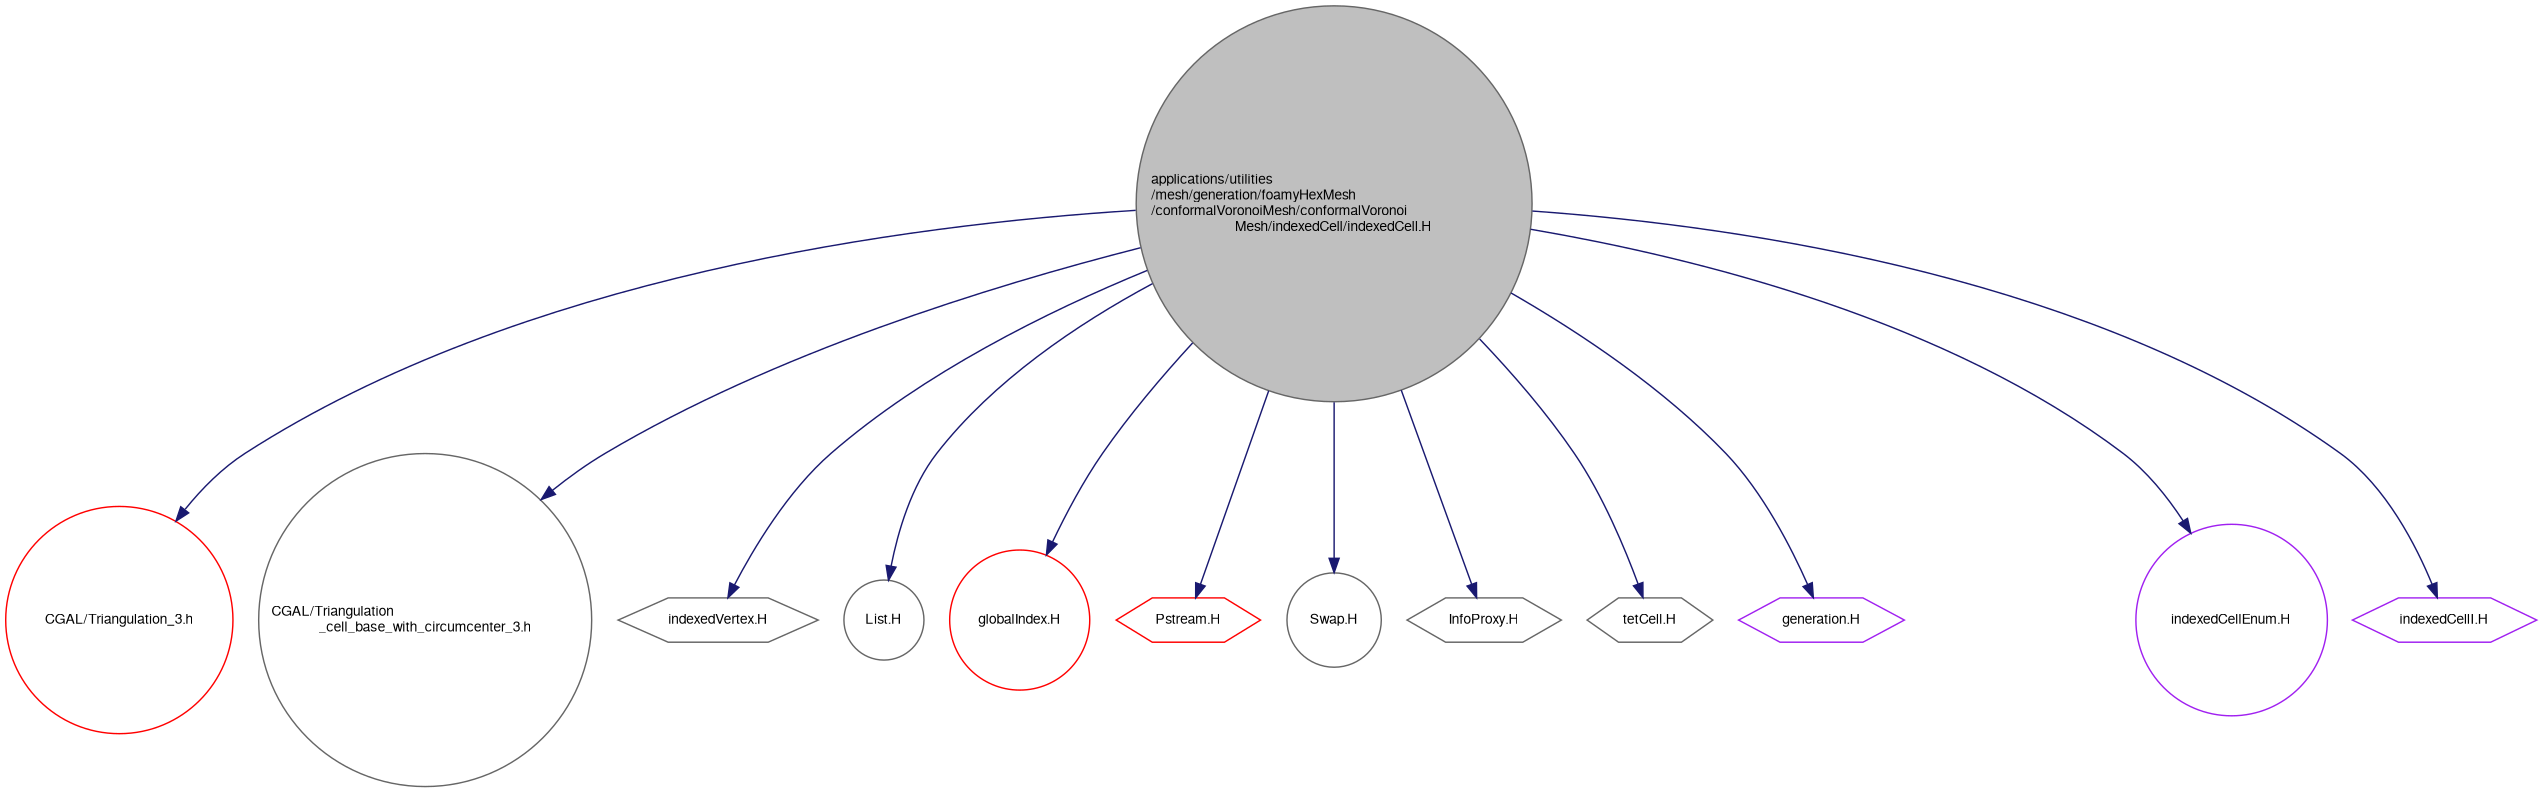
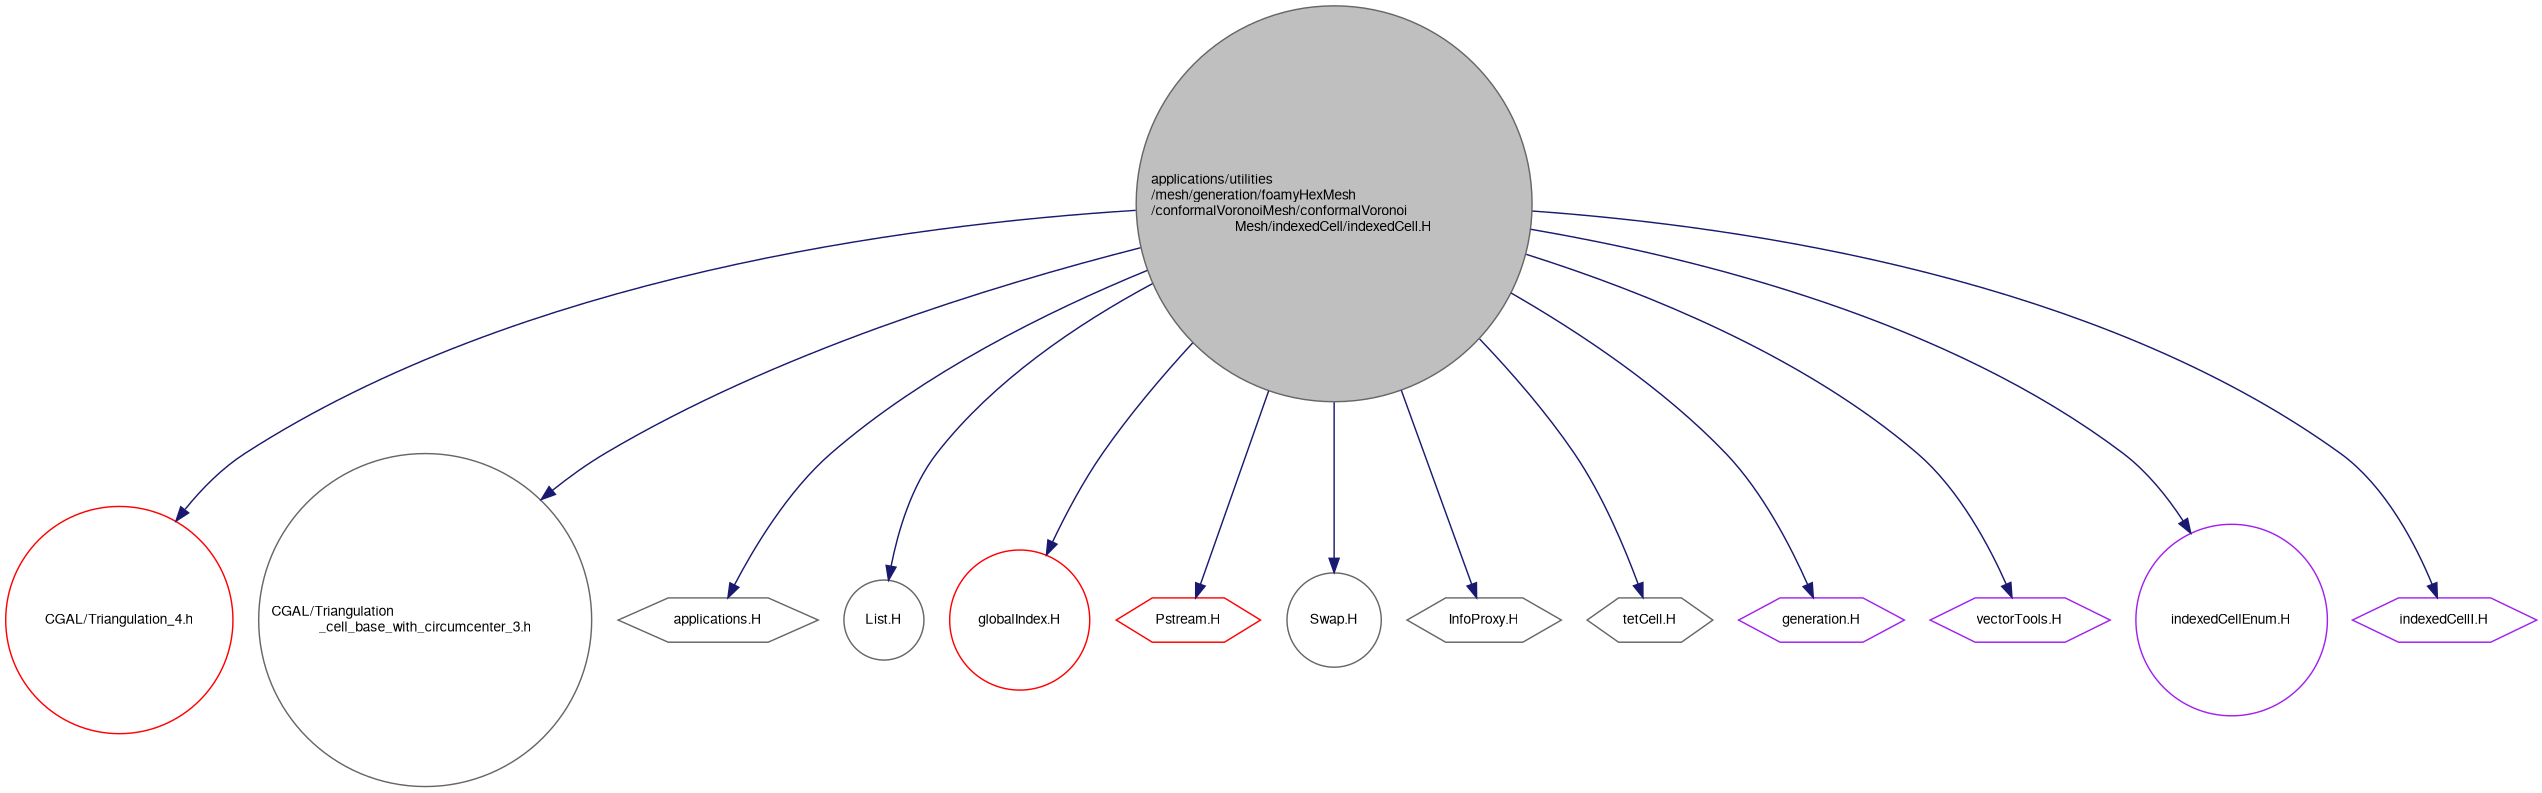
node "CGAL/Triangulation_3.h": label "CGAL/Triangulation_3.h" -> "CGAL/Triangulation_4.h"
node "indexedVertex.H": label "indexedVertex.H" -> "applications.H"
node "vectorTools.H": added
